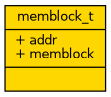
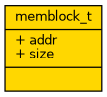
node "memblock_t": text "+ memblock" -> "+ size"
